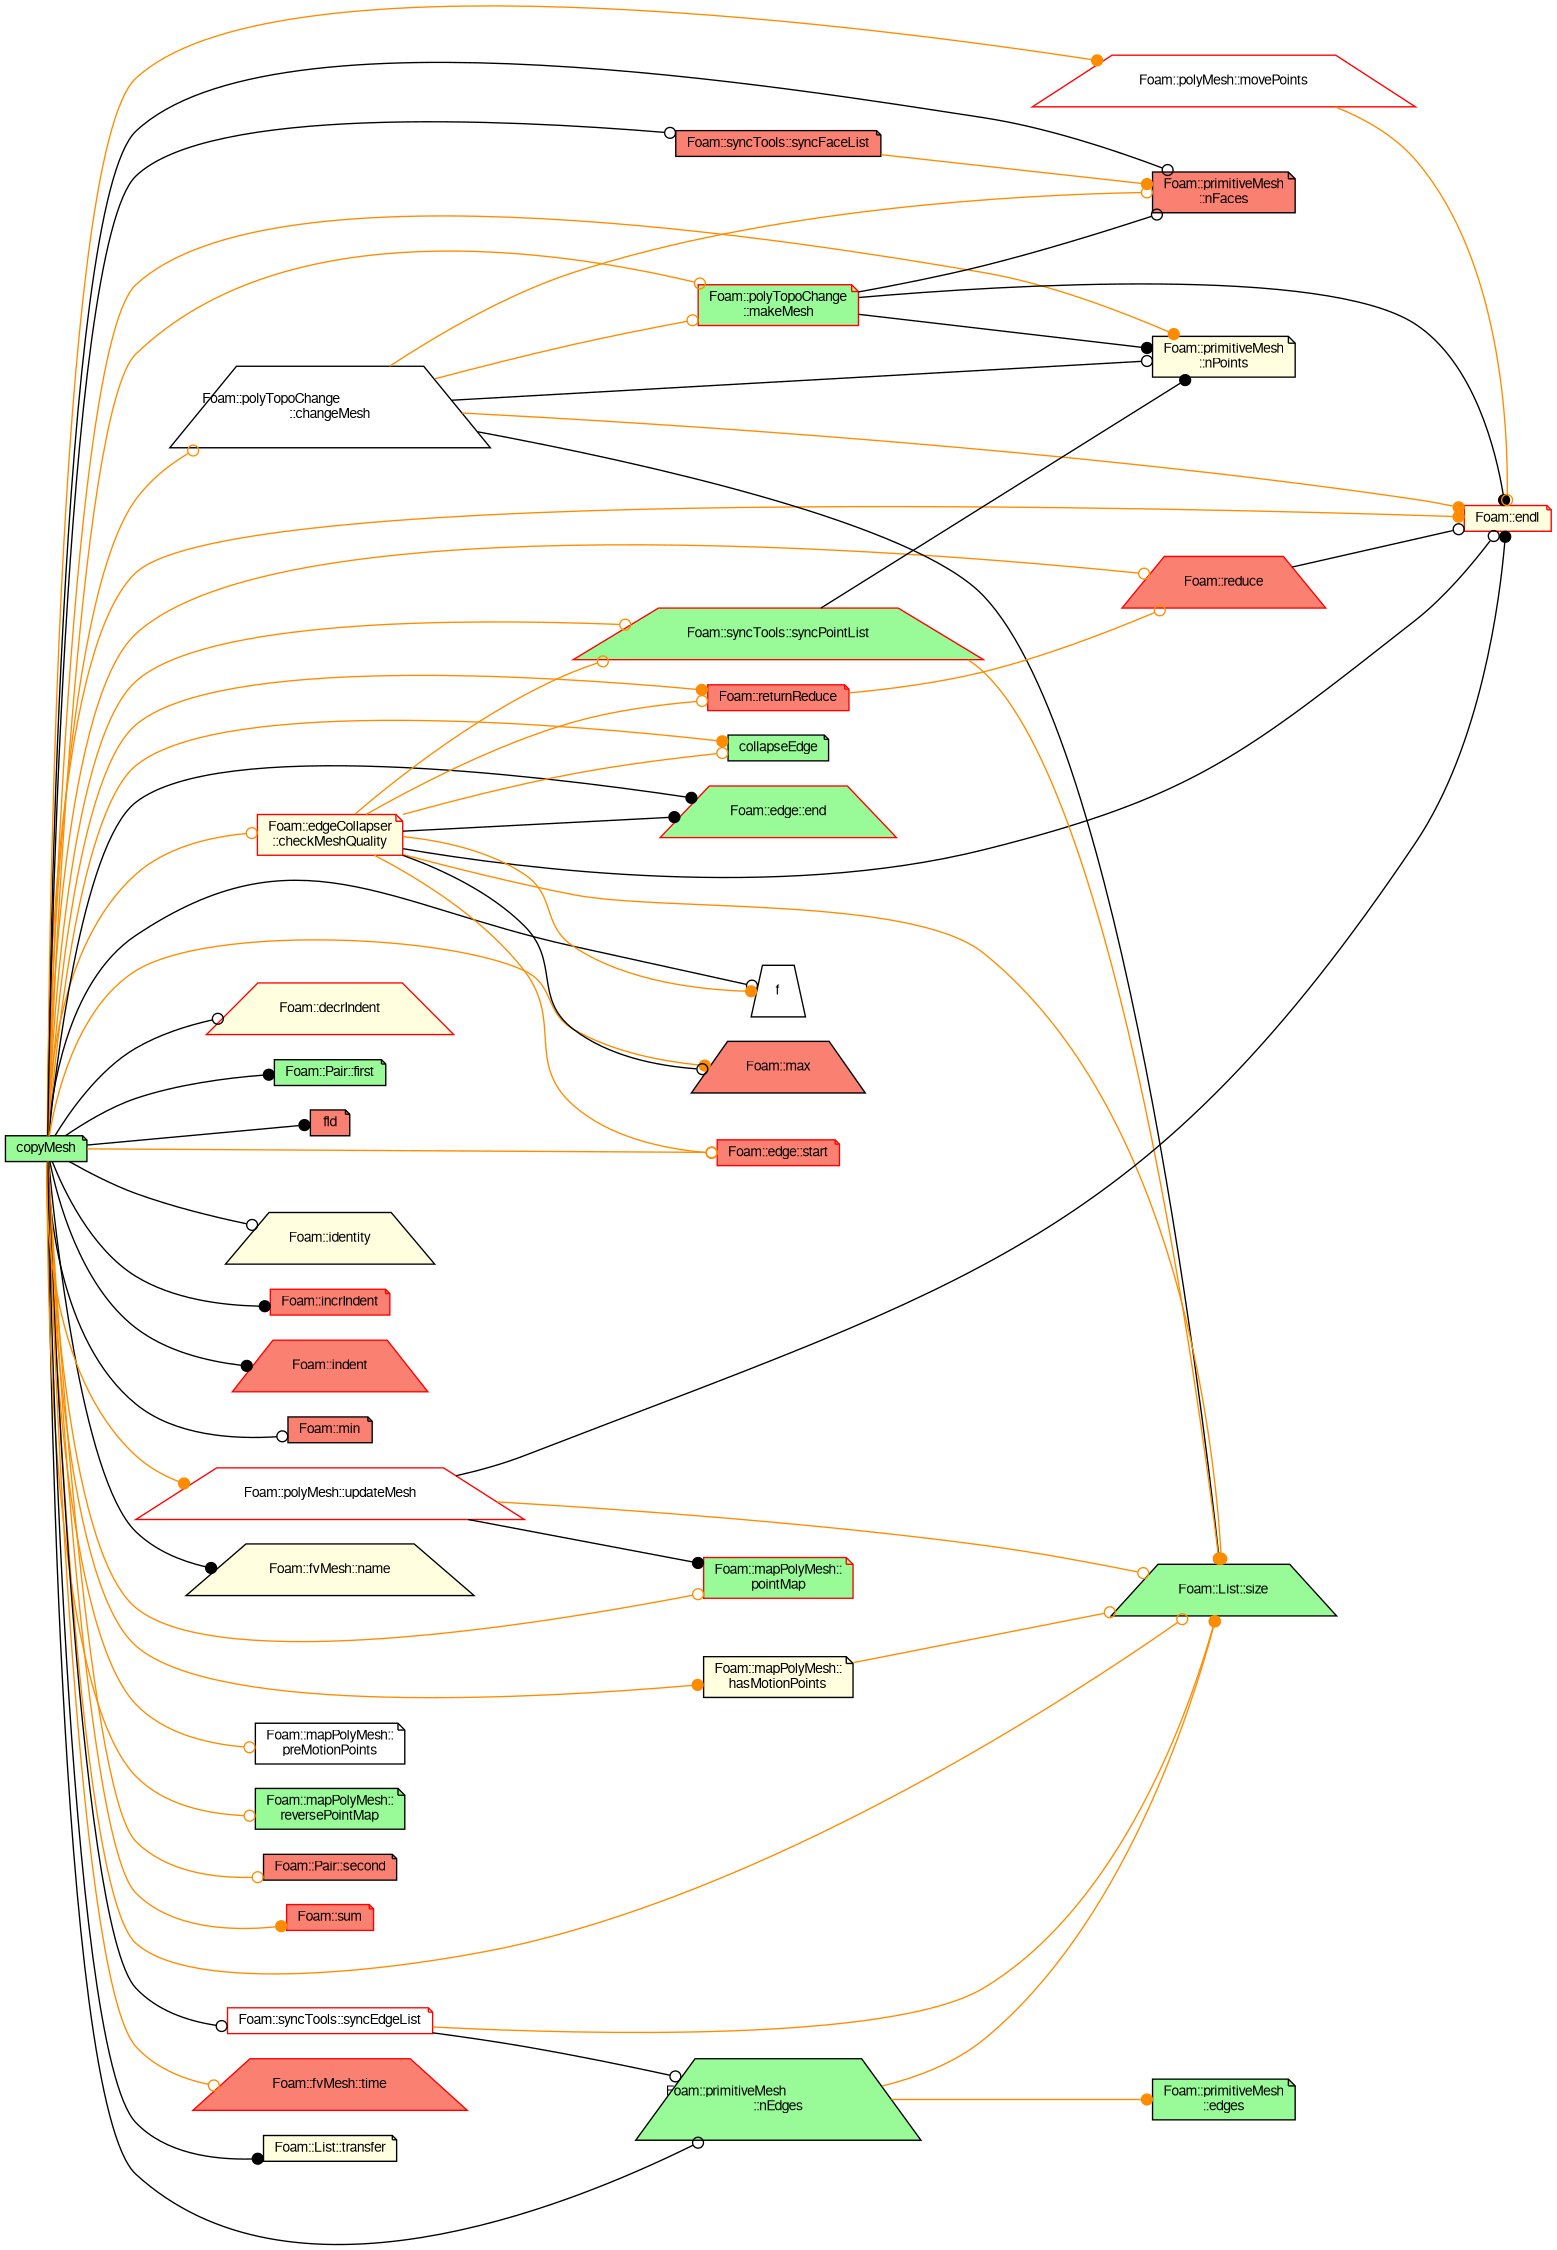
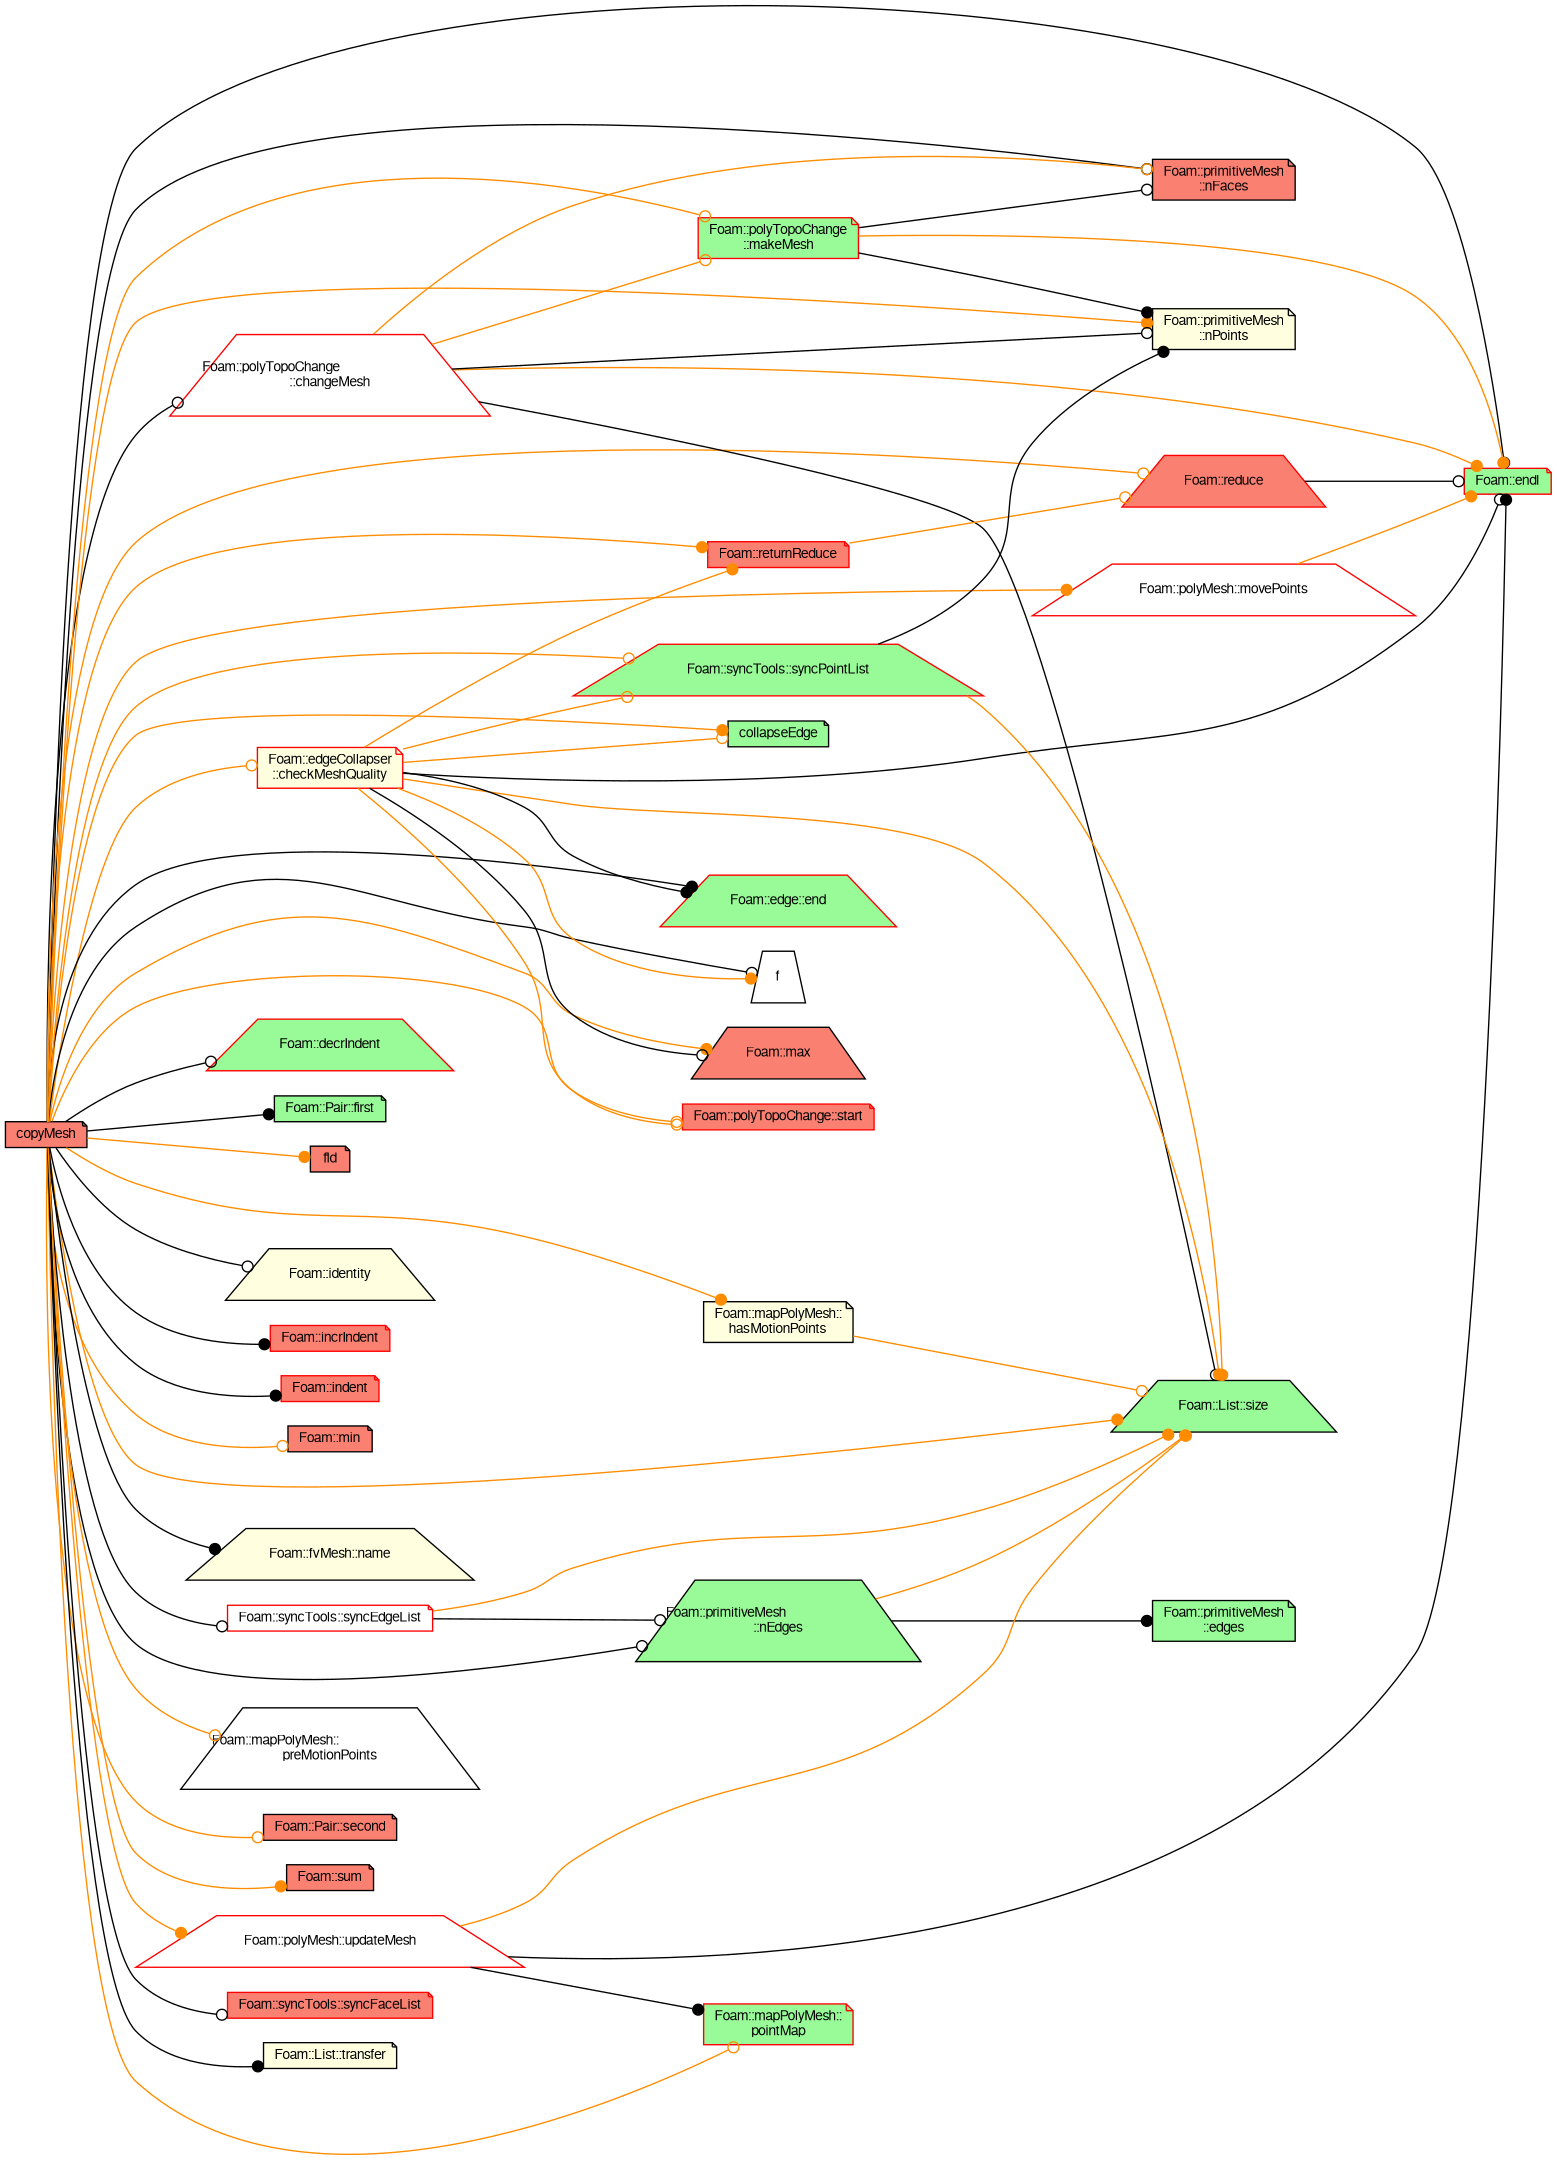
node "Foam::syncTools::syncFaceList": color black -> red
edge "Foam::syncTools::syncFaceList" -> "Foam::primitiveMesh ::nFaces": removed
edge "Foam::polyMesh::movePoints" -> "Foam::endl": arrowhead odot -> dot
edge "Foam::polyTopoChange ::makeMesh" -> "Foam::endl": color black -> darkorange
node "Foam::polyTopoChange ::changeMesh": color black -> red
edge "copyMesh" -> "Foam::endl": color darkorange -> black
node "Foam::endl": fillcolor lightyellow -> palegreen
edge "copyMesh" -> "Foam::polyTopoChange ::changeMesh": color darkorange -> black
edge "Foam::edgeCollapser ::checkMeshQuality" -> "Foam::returnReduce": arrowhead odot -> dot
node "Foam::decrIndent": fillcolor lightyellow -> palegreen
edge "copyMesh" -> "fld": color black -> darkorange
node "copyMesh": fillcolor palegreen -> salmon
node "Foam::edge::start": label "Foam::edge::start" -> "Foam::polyTopoChange::start"
edge "copyMesh" -> "Foam::min": color black -> darkorange
node "Foam::indent": shape trapezium -> note
node "Foam::mapPolyMesh:: preMotionPoints": shape note -> trapezium
node "Foam::mapPolyMesh:: reversePointMap": removed
node "Foam::sum": color red -> black
edge "copyMesh" -> "Foam::List::size": arrowhead odot -> dot
node "Foam::fvMesh::time": removed
edge "Foam::primitiveMesh ::nEdges" -> "Foam::primitiveMesh ::edges": color darkorange -> black
